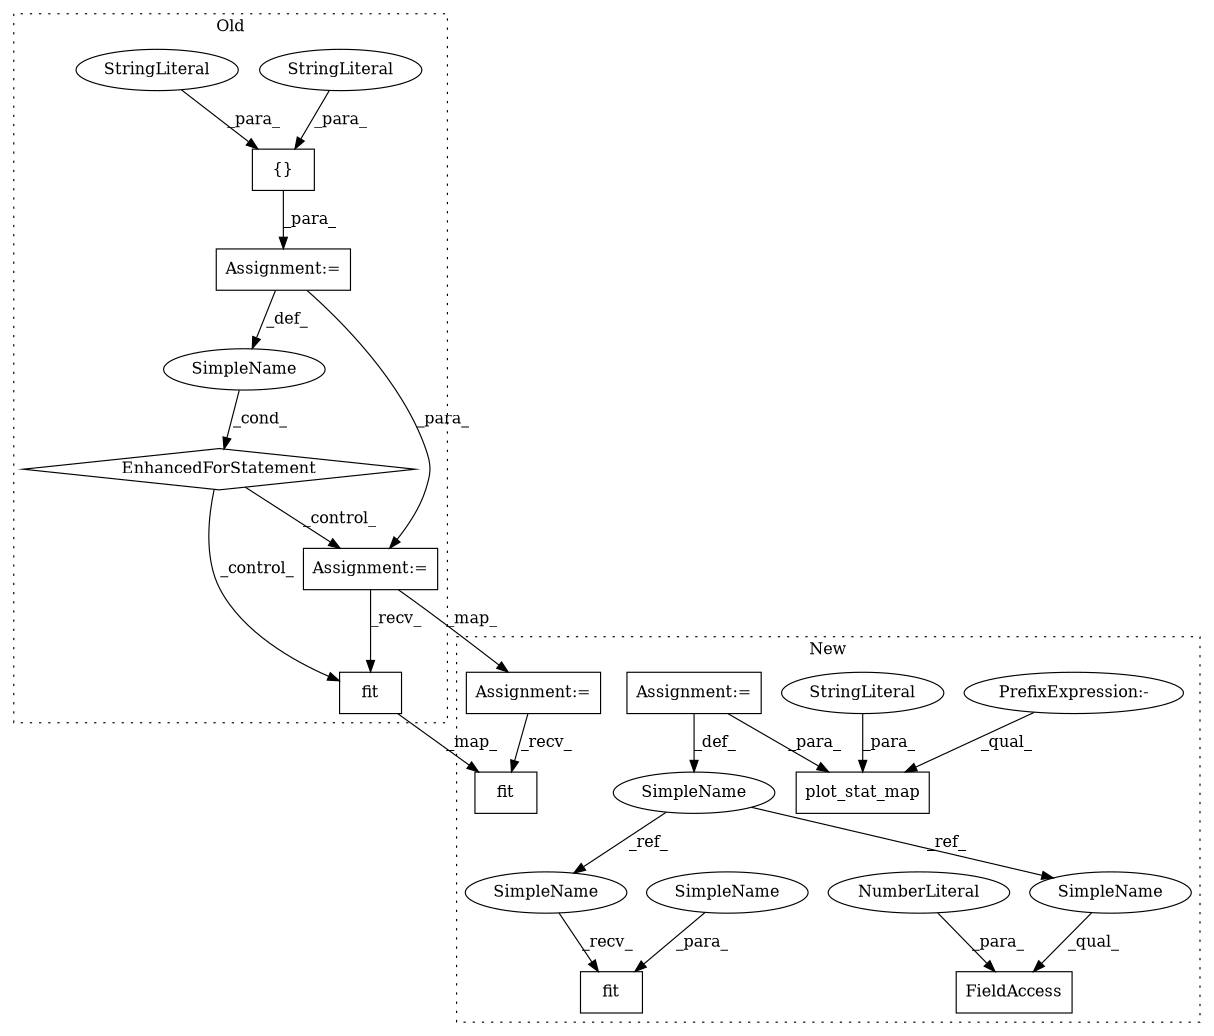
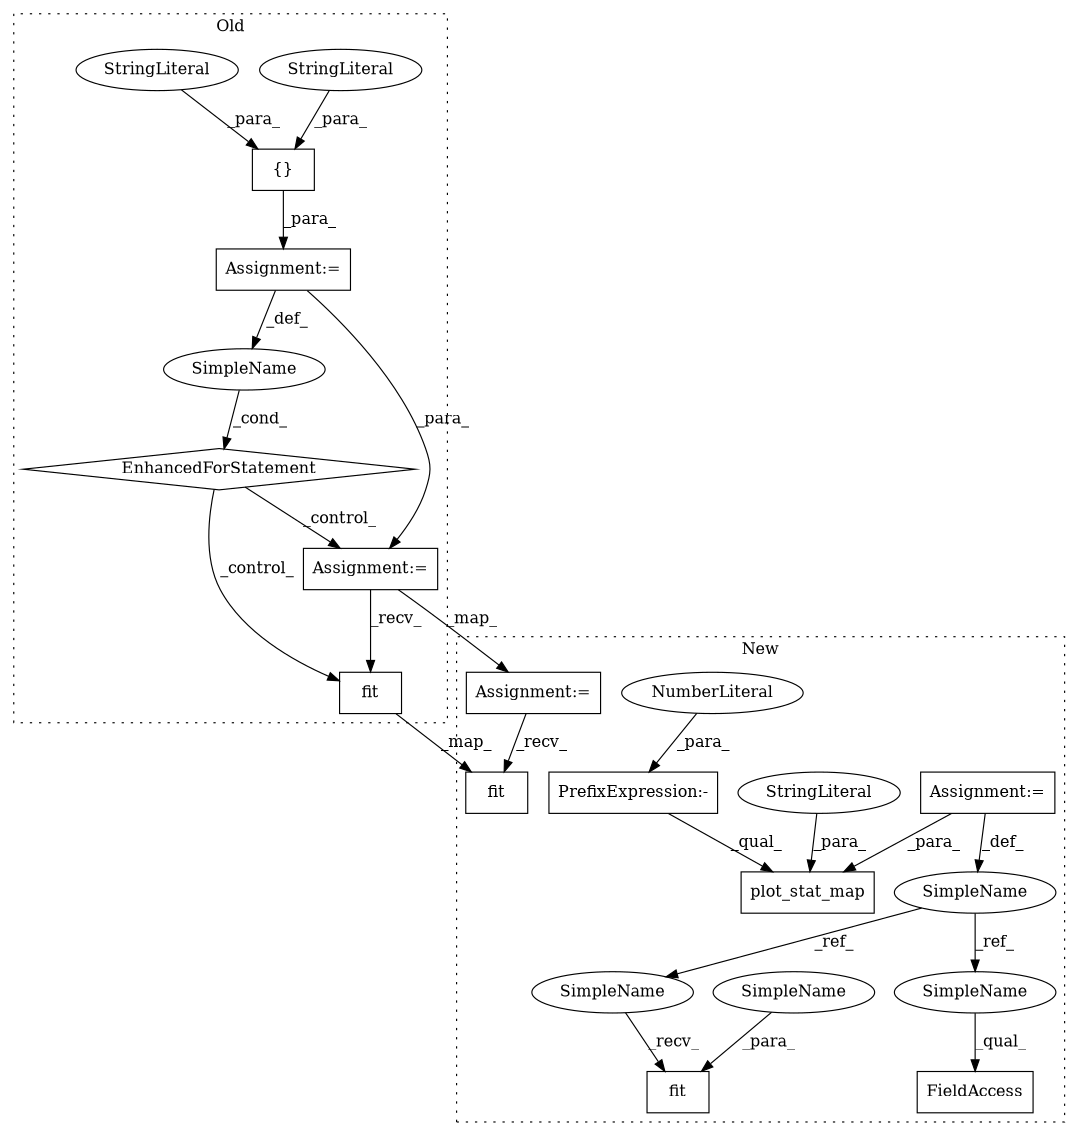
node "PrefixExpression:-": shape ellipse -> box
edge "NumberLiteral" -> "FieldAccess": now "NumberLiteral" -> "PrefixExpression:-"
